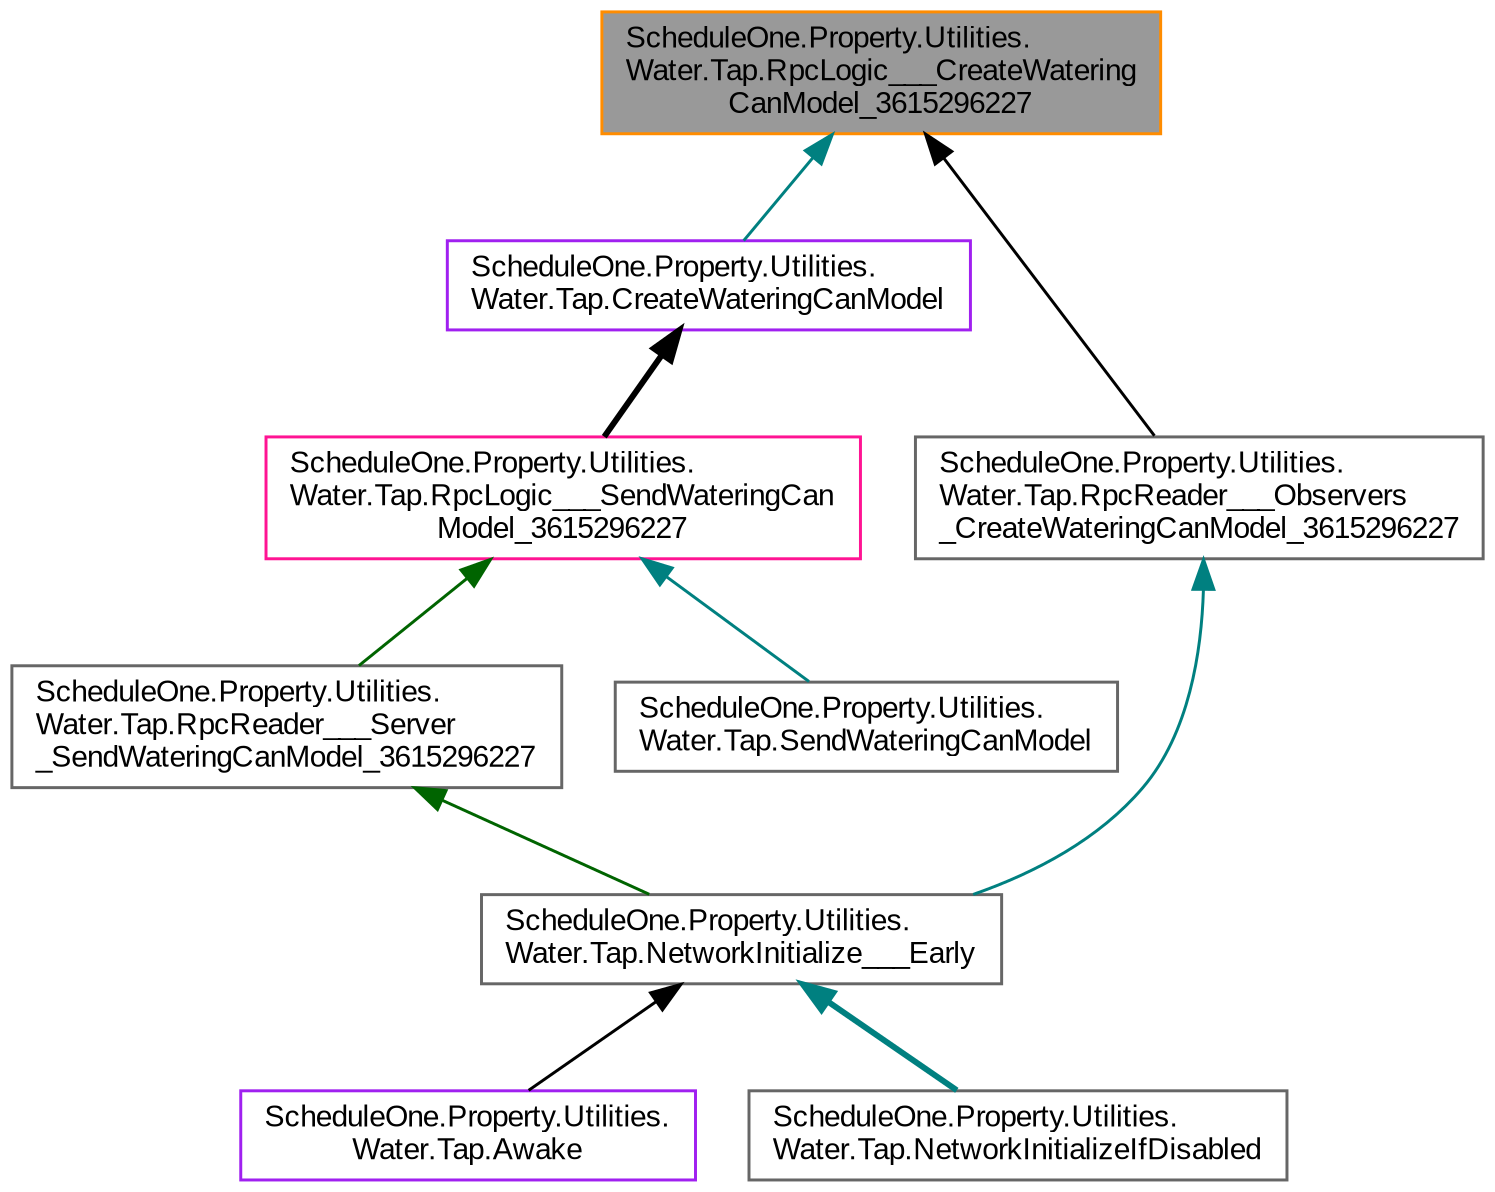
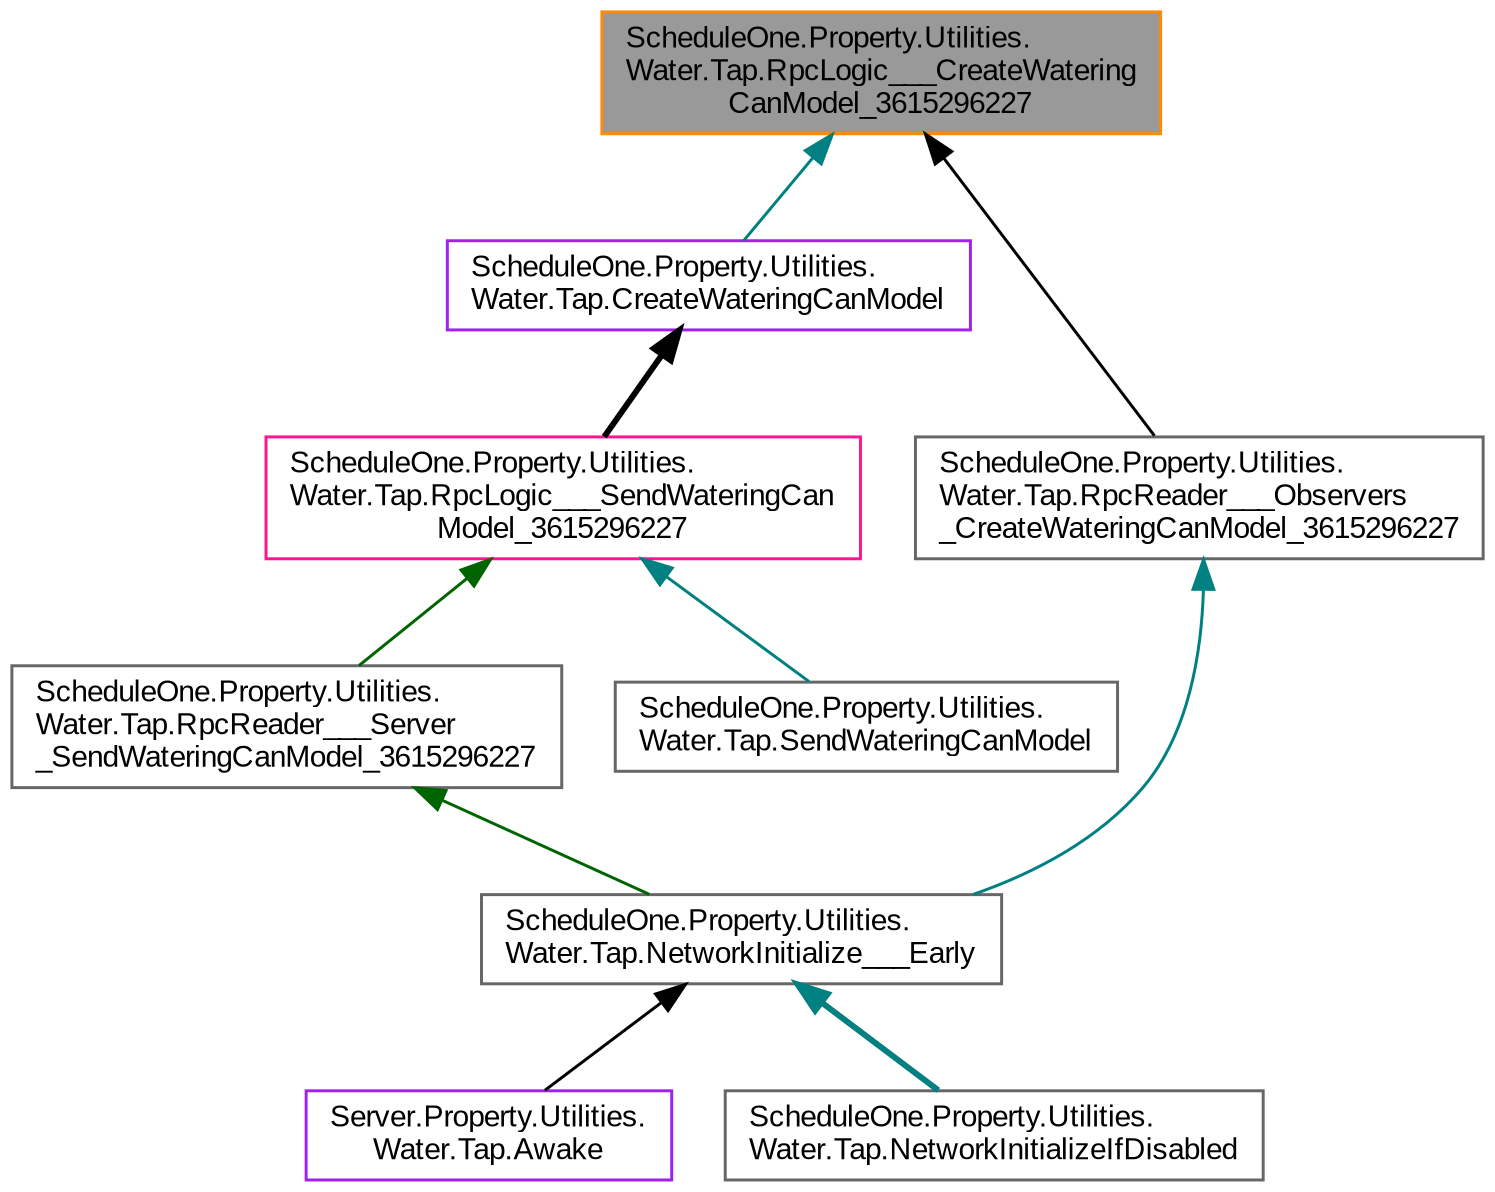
node "ScheduleOne.Property.Utilities. Water.Tap.Awake": label "ScheduleOne.Property.Utilities. Water.Tap.Awake" -> "Server.Property.Utilities. Water.Tap.Awake"
